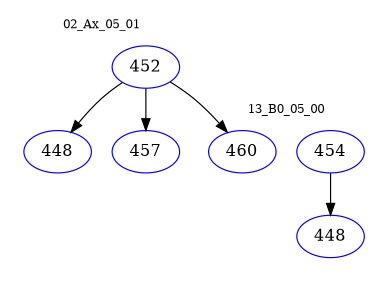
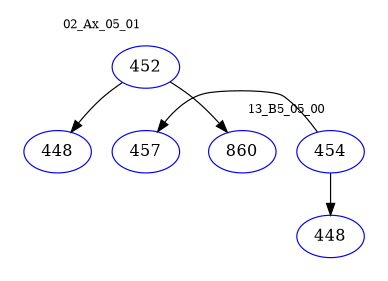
edge "452" -> "457": now "454" -> "457"
cluster "13_B0_05_00": label "13_B0_05_00" -> "13_B5_05_00"
node "460": label "460" -> "860"
